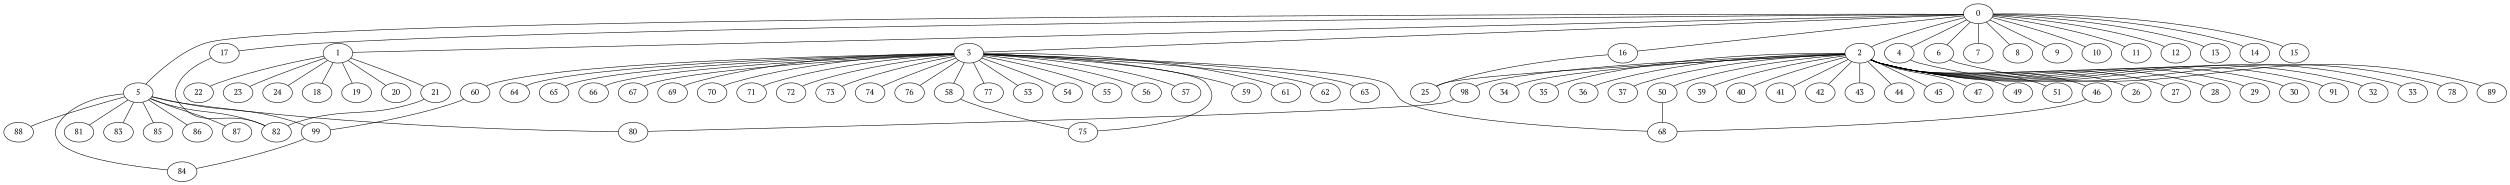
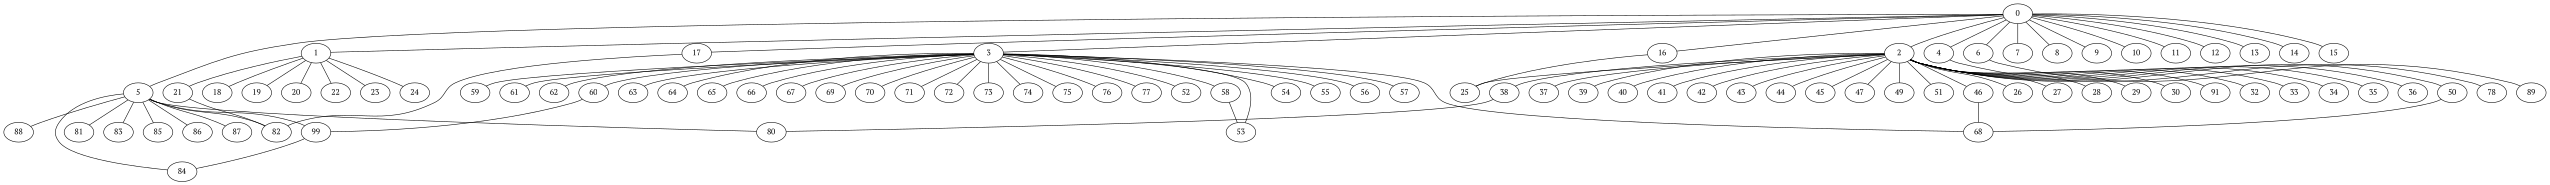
node "52": added
node "98": label "98" -> "38"
edge "58" -- "75": now "58" -- "53"
